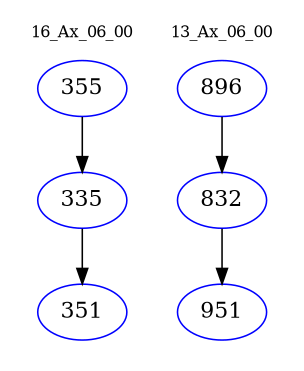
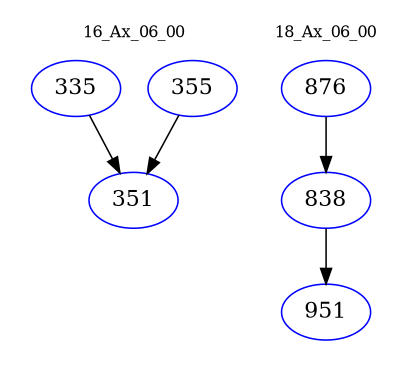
cluster "13_Ax_06_00": label "13_Ax_06_00" -> "18_Ax_06_00"
node "896": label "896" -> "876"
edge "355" -> "335": now "355" -> "351"
node "832": label "832" -> "838"
